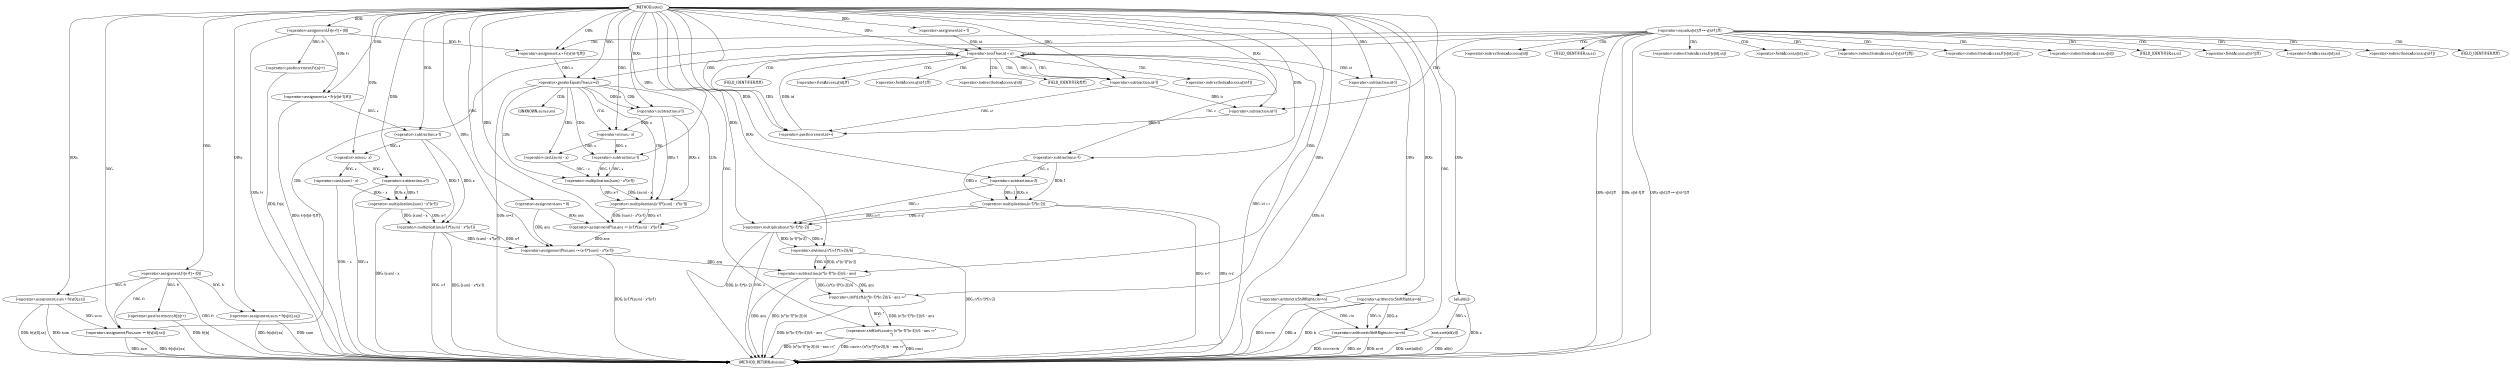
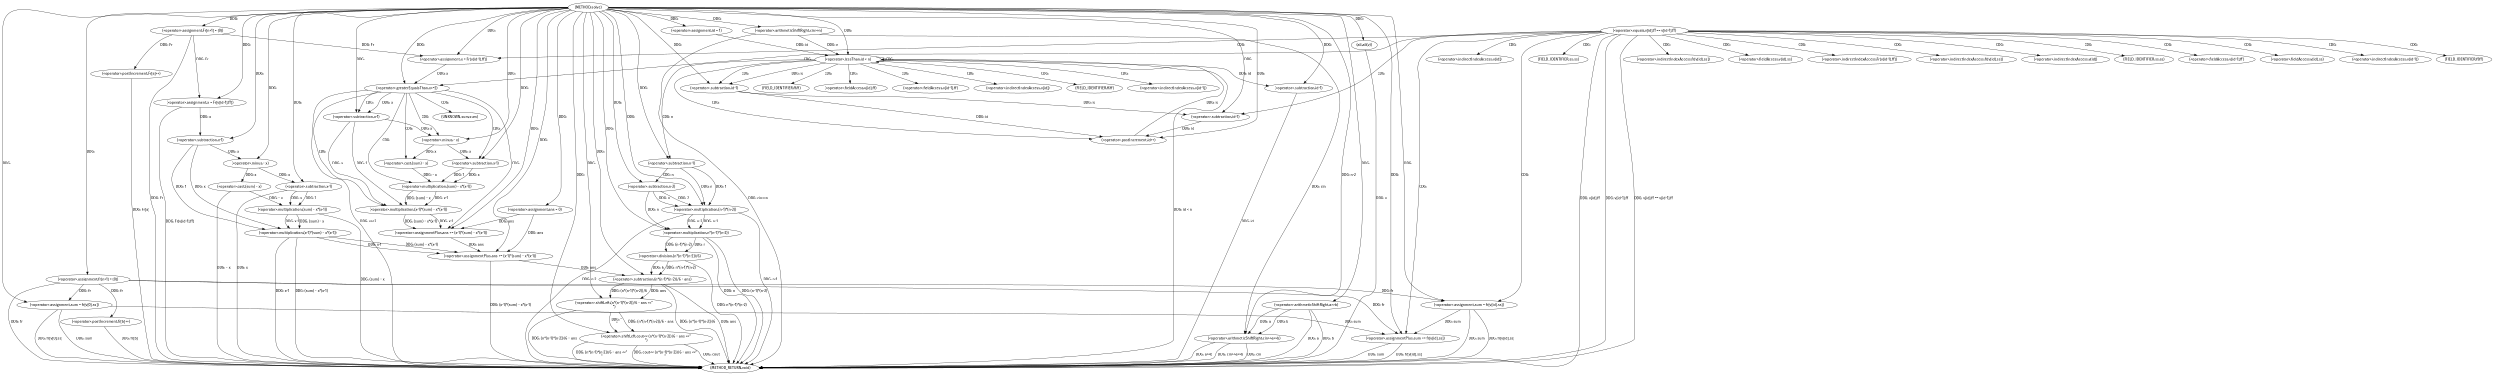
edge "(<operator>.arithmeticShiftRight,cin>>n)" -> "(<operator>.lessThan,id < n)": added, label "DDG: n"
edge "(METHOD,solve)" -> "(<operator>.division,(n*(n-1)*(n-2))/6)": now "(METHOD,solve)" -> "(<operator>.multiplication,(n-1)*(n-2))"
edge "(<operator>.equals,v[id].ff == v[id-1].ff)" -> "(<operator>.assignment,sum = fr[v[id].ss])": added, label "CDG:"
edge "(METHOD,solve)" -> "(<operator>.arithmeticShiftRight,cin>>a>>b)": label "DDG: " -> "DDG: n-2"
edge "(<operator>.assignment,sum = fr[v[id].ss])" -> "(<operator>.assignmentPlus,sum += fr[v[id].ss])": added, label "DDG: sum"
node "(sort,sort(all(v)))": removed
node "(METHOD_RETURN,division)": label "(METHOD_RETURN,division)" -> "(METHOD_RETURN,void)"
